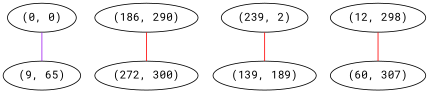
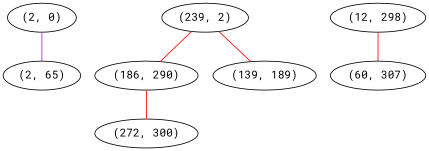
node "(0, 0)": label "(0, 0)" -> "(2, 0)"
edge "(239, 2)" -- "(186, 290)": added
node "(9, 65)": label "(9, 65)" -> "(2, 65)"
